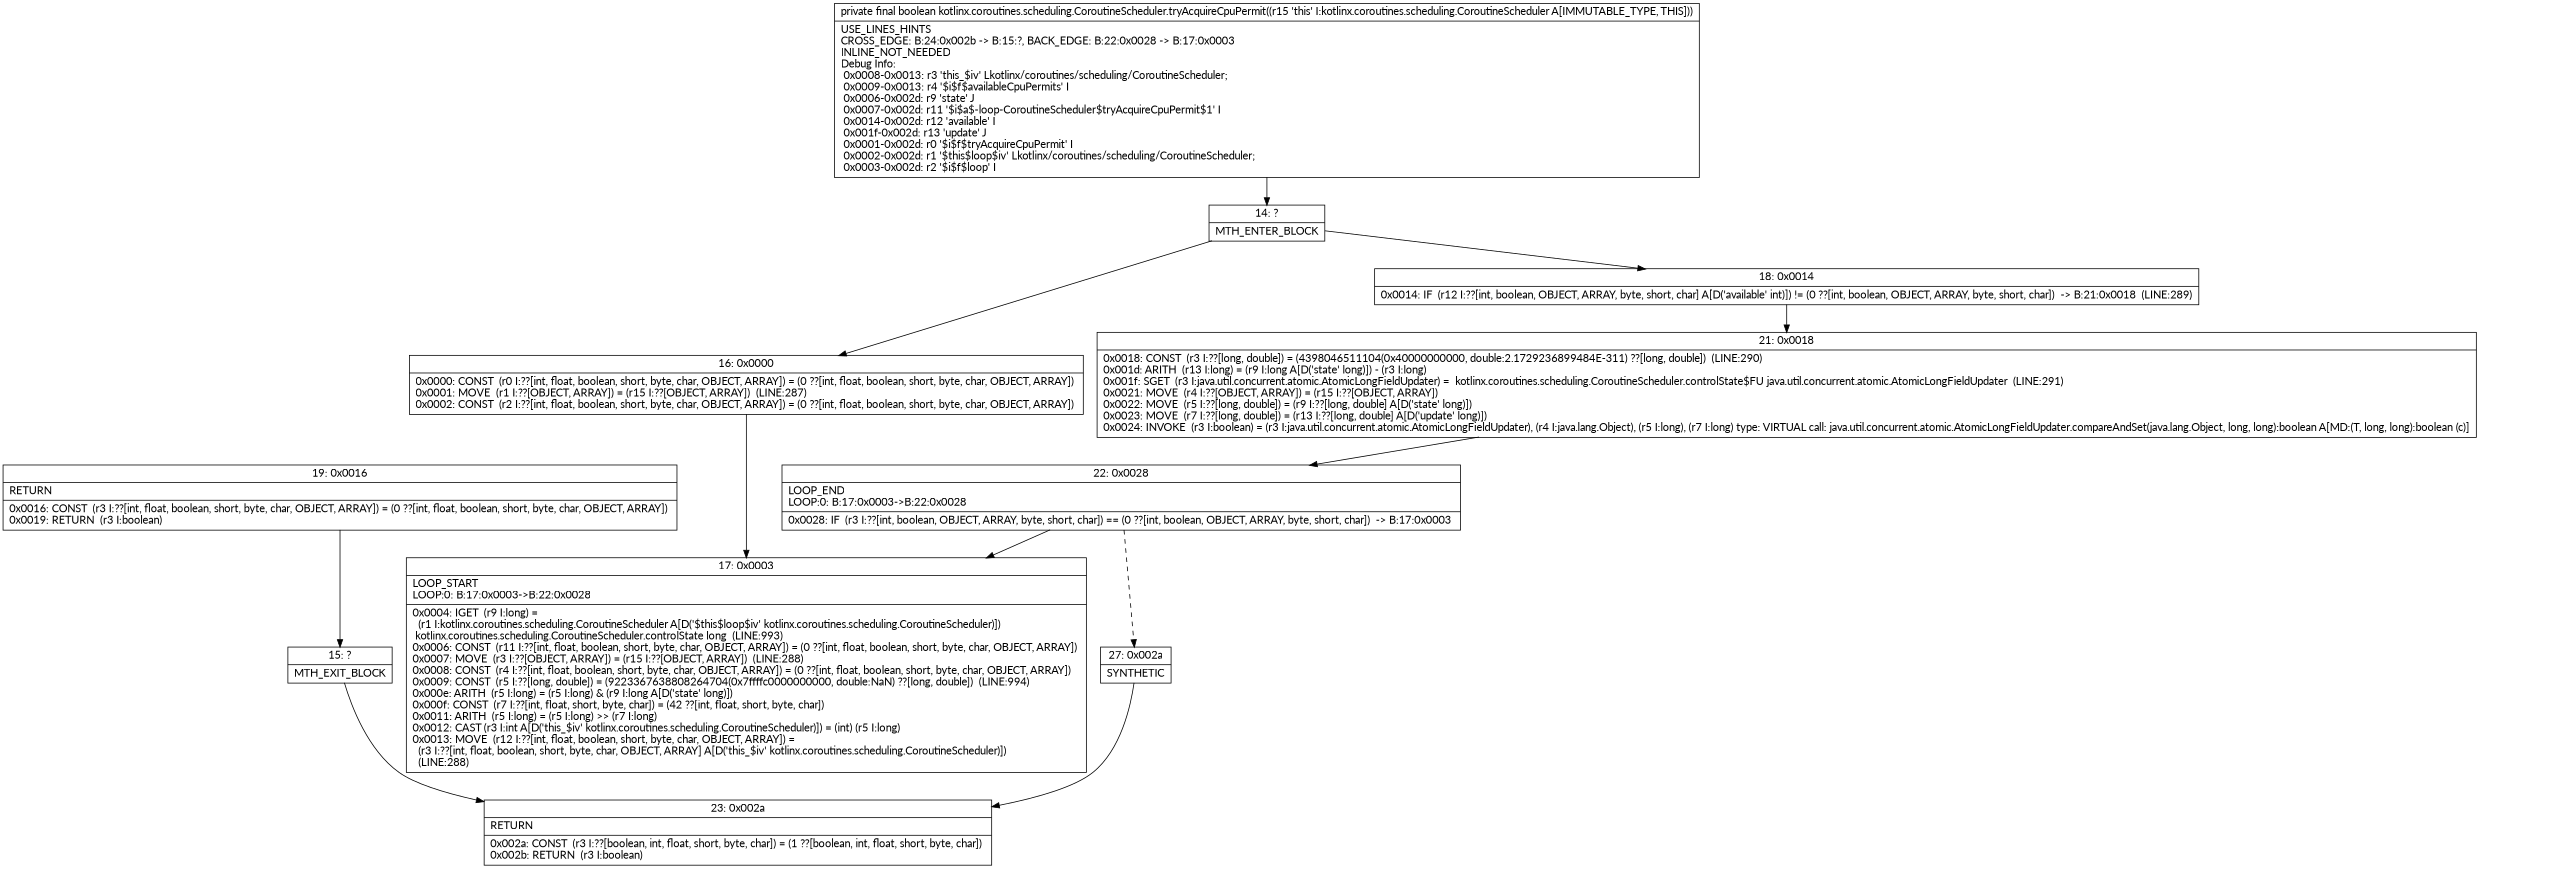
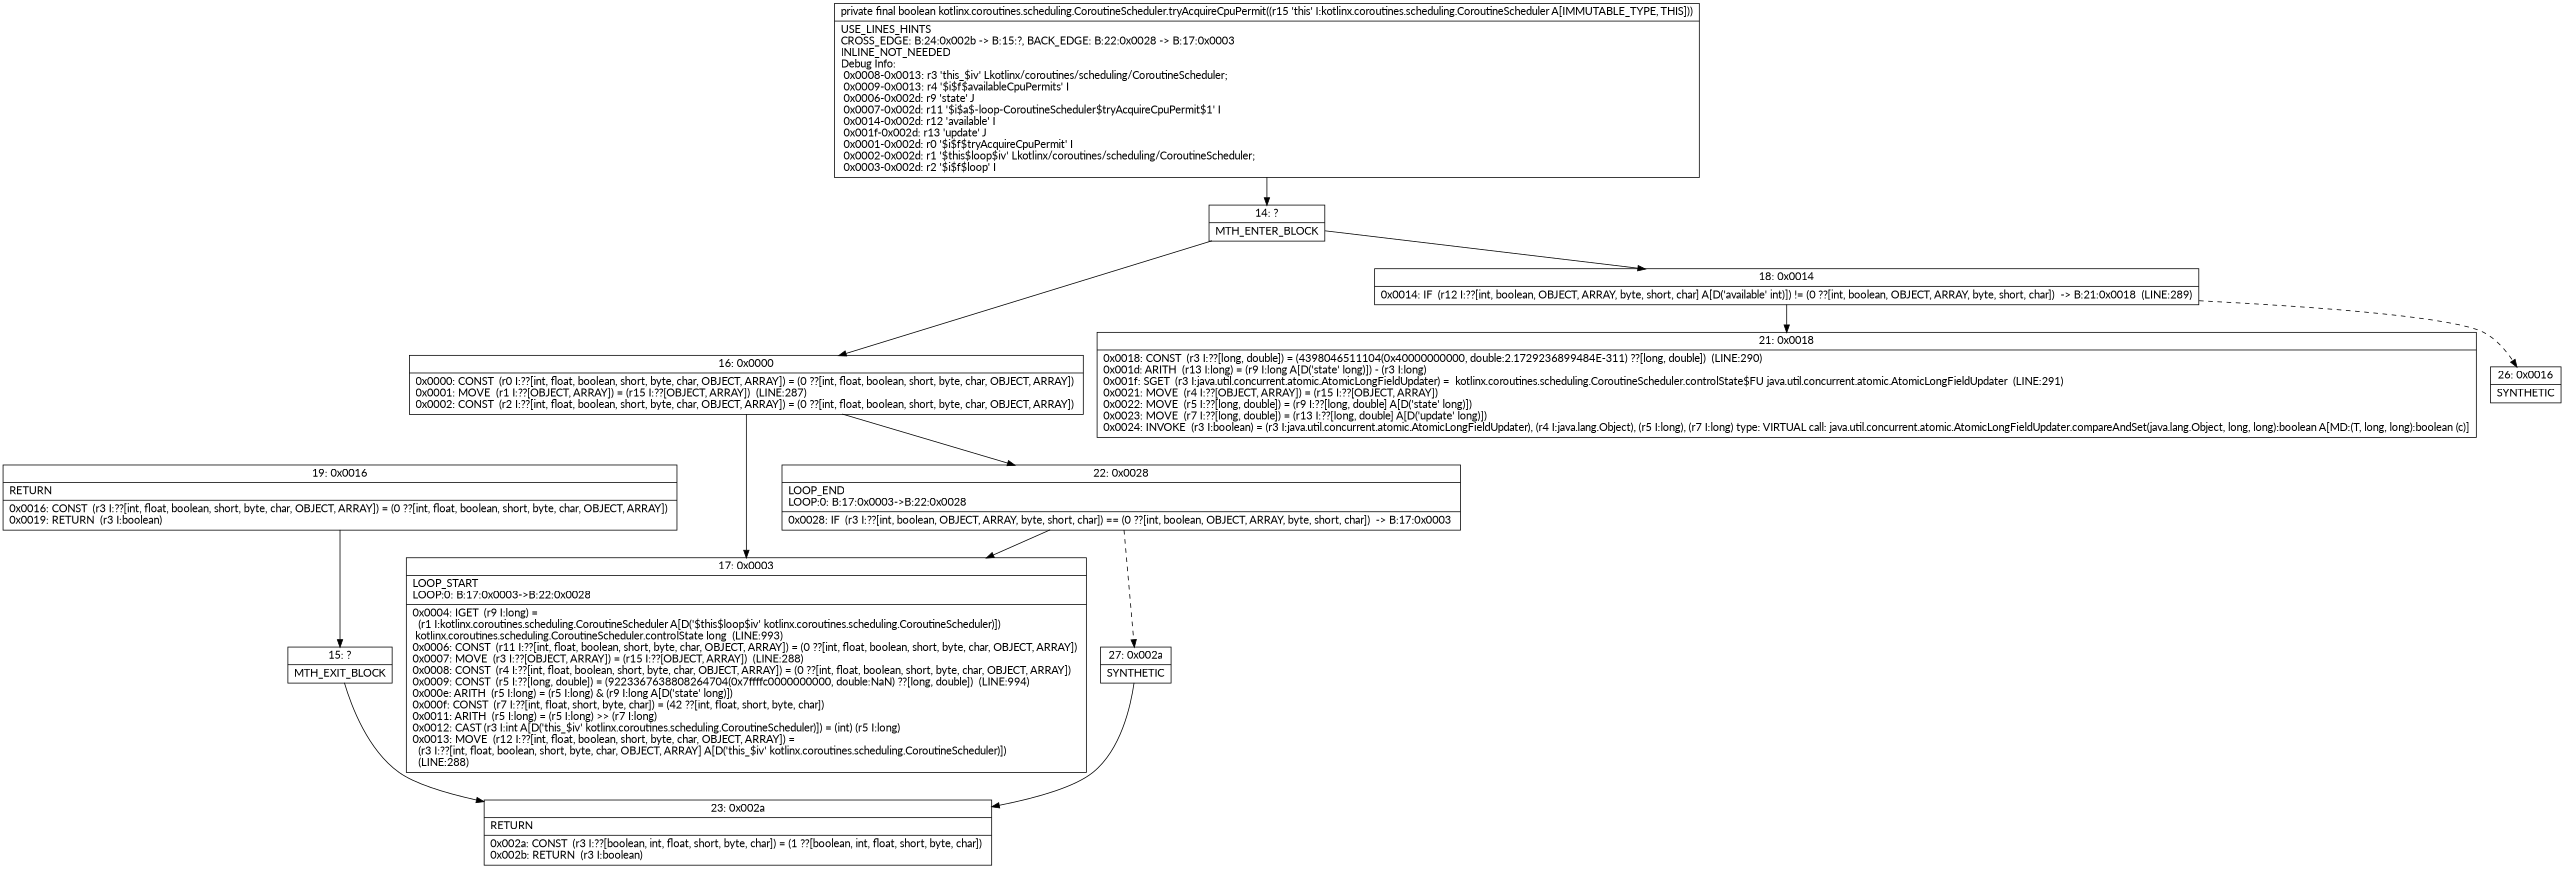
node "26: 0x0016": added
edge "21: 0x0018" -> "22: 0x0028": now "16: 0x0000" -> "22: 0x0028"
